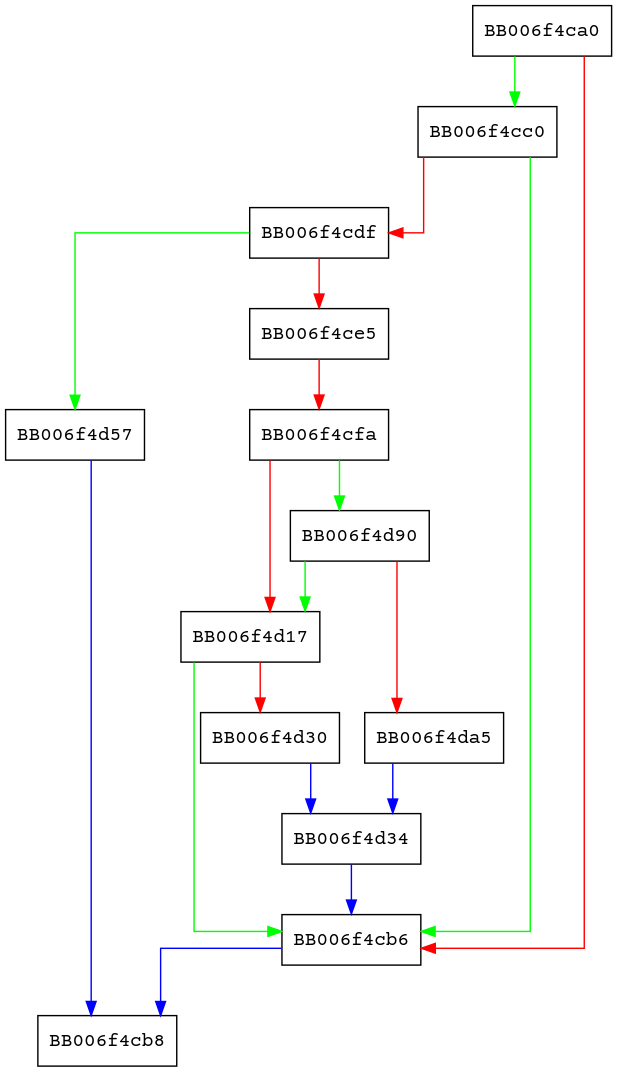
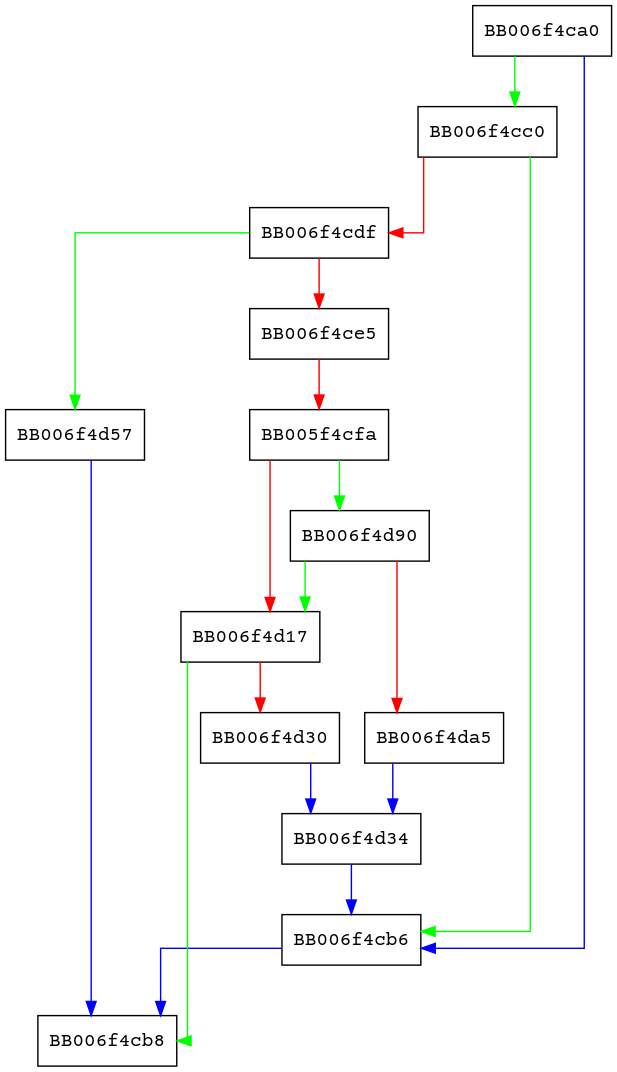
node "BB006f4cfa": label "BB006f4cfa" -> "BB005f4cfa"
edge "BB006f4ca0" -> "BB006f4cb6": color red -> blue
edge "BB006f4d17" -> "BB006f4cb6": now "BB006f4d17" -> "BB006f4cb8"
